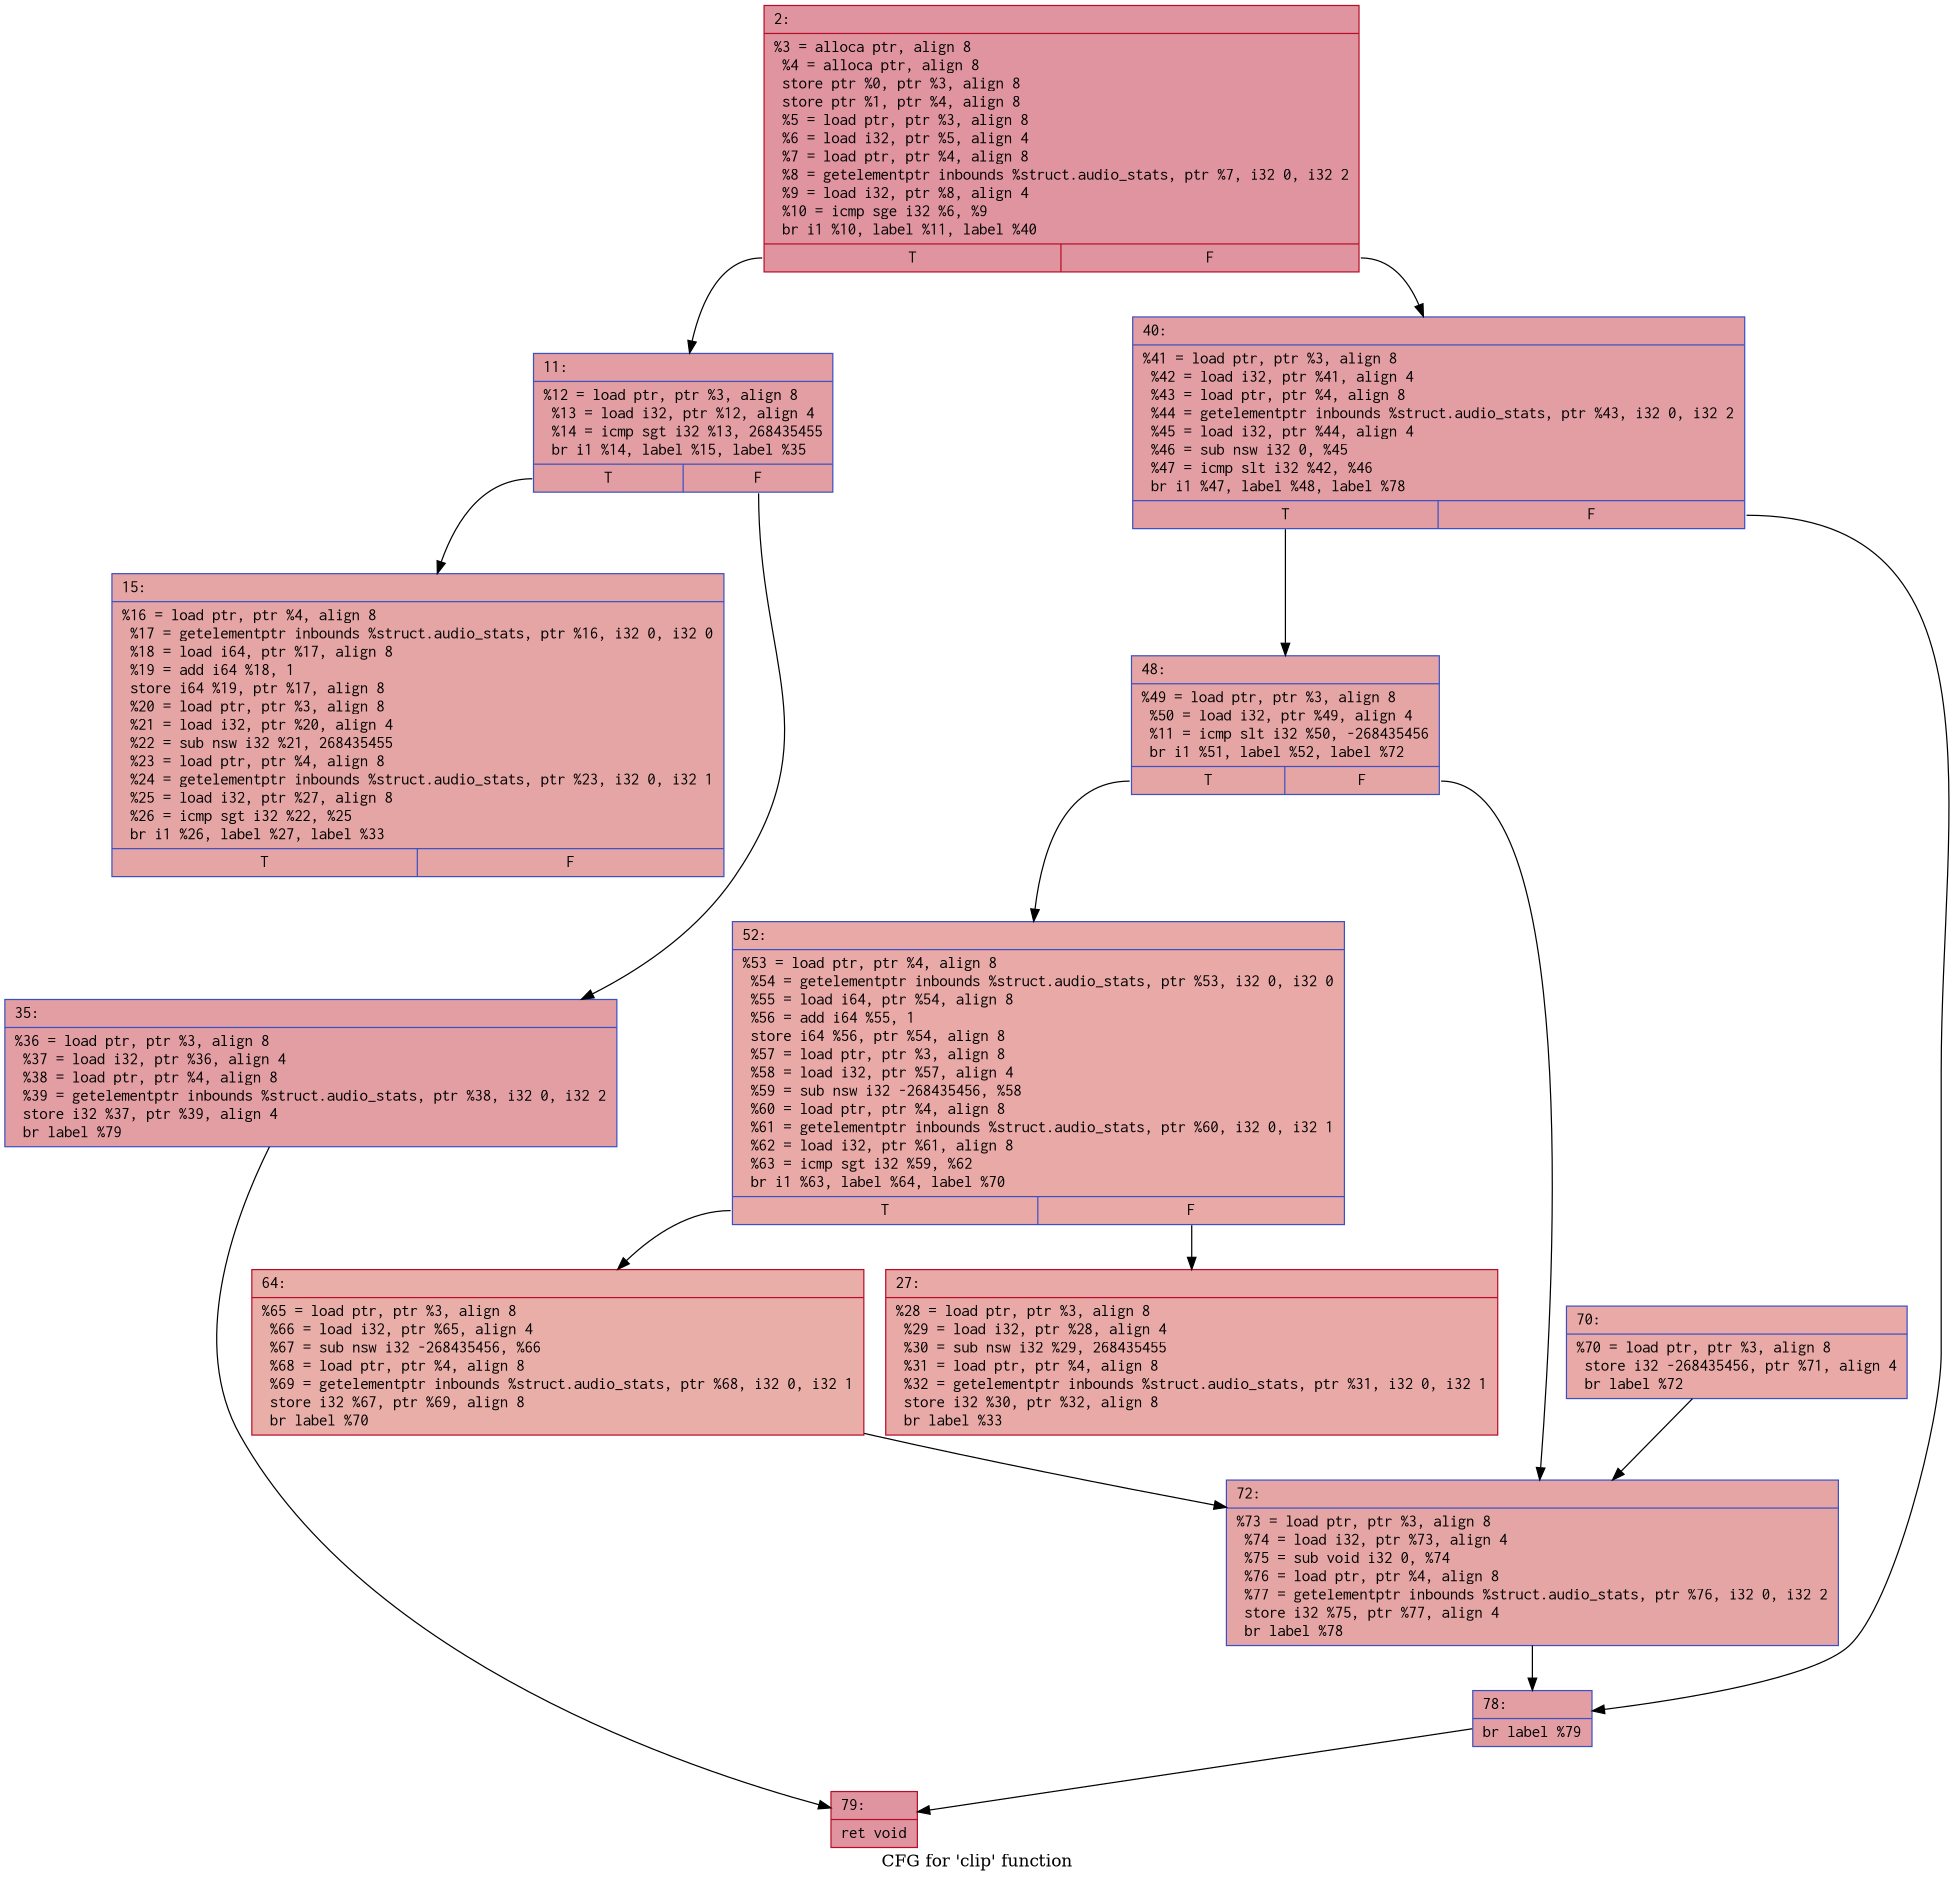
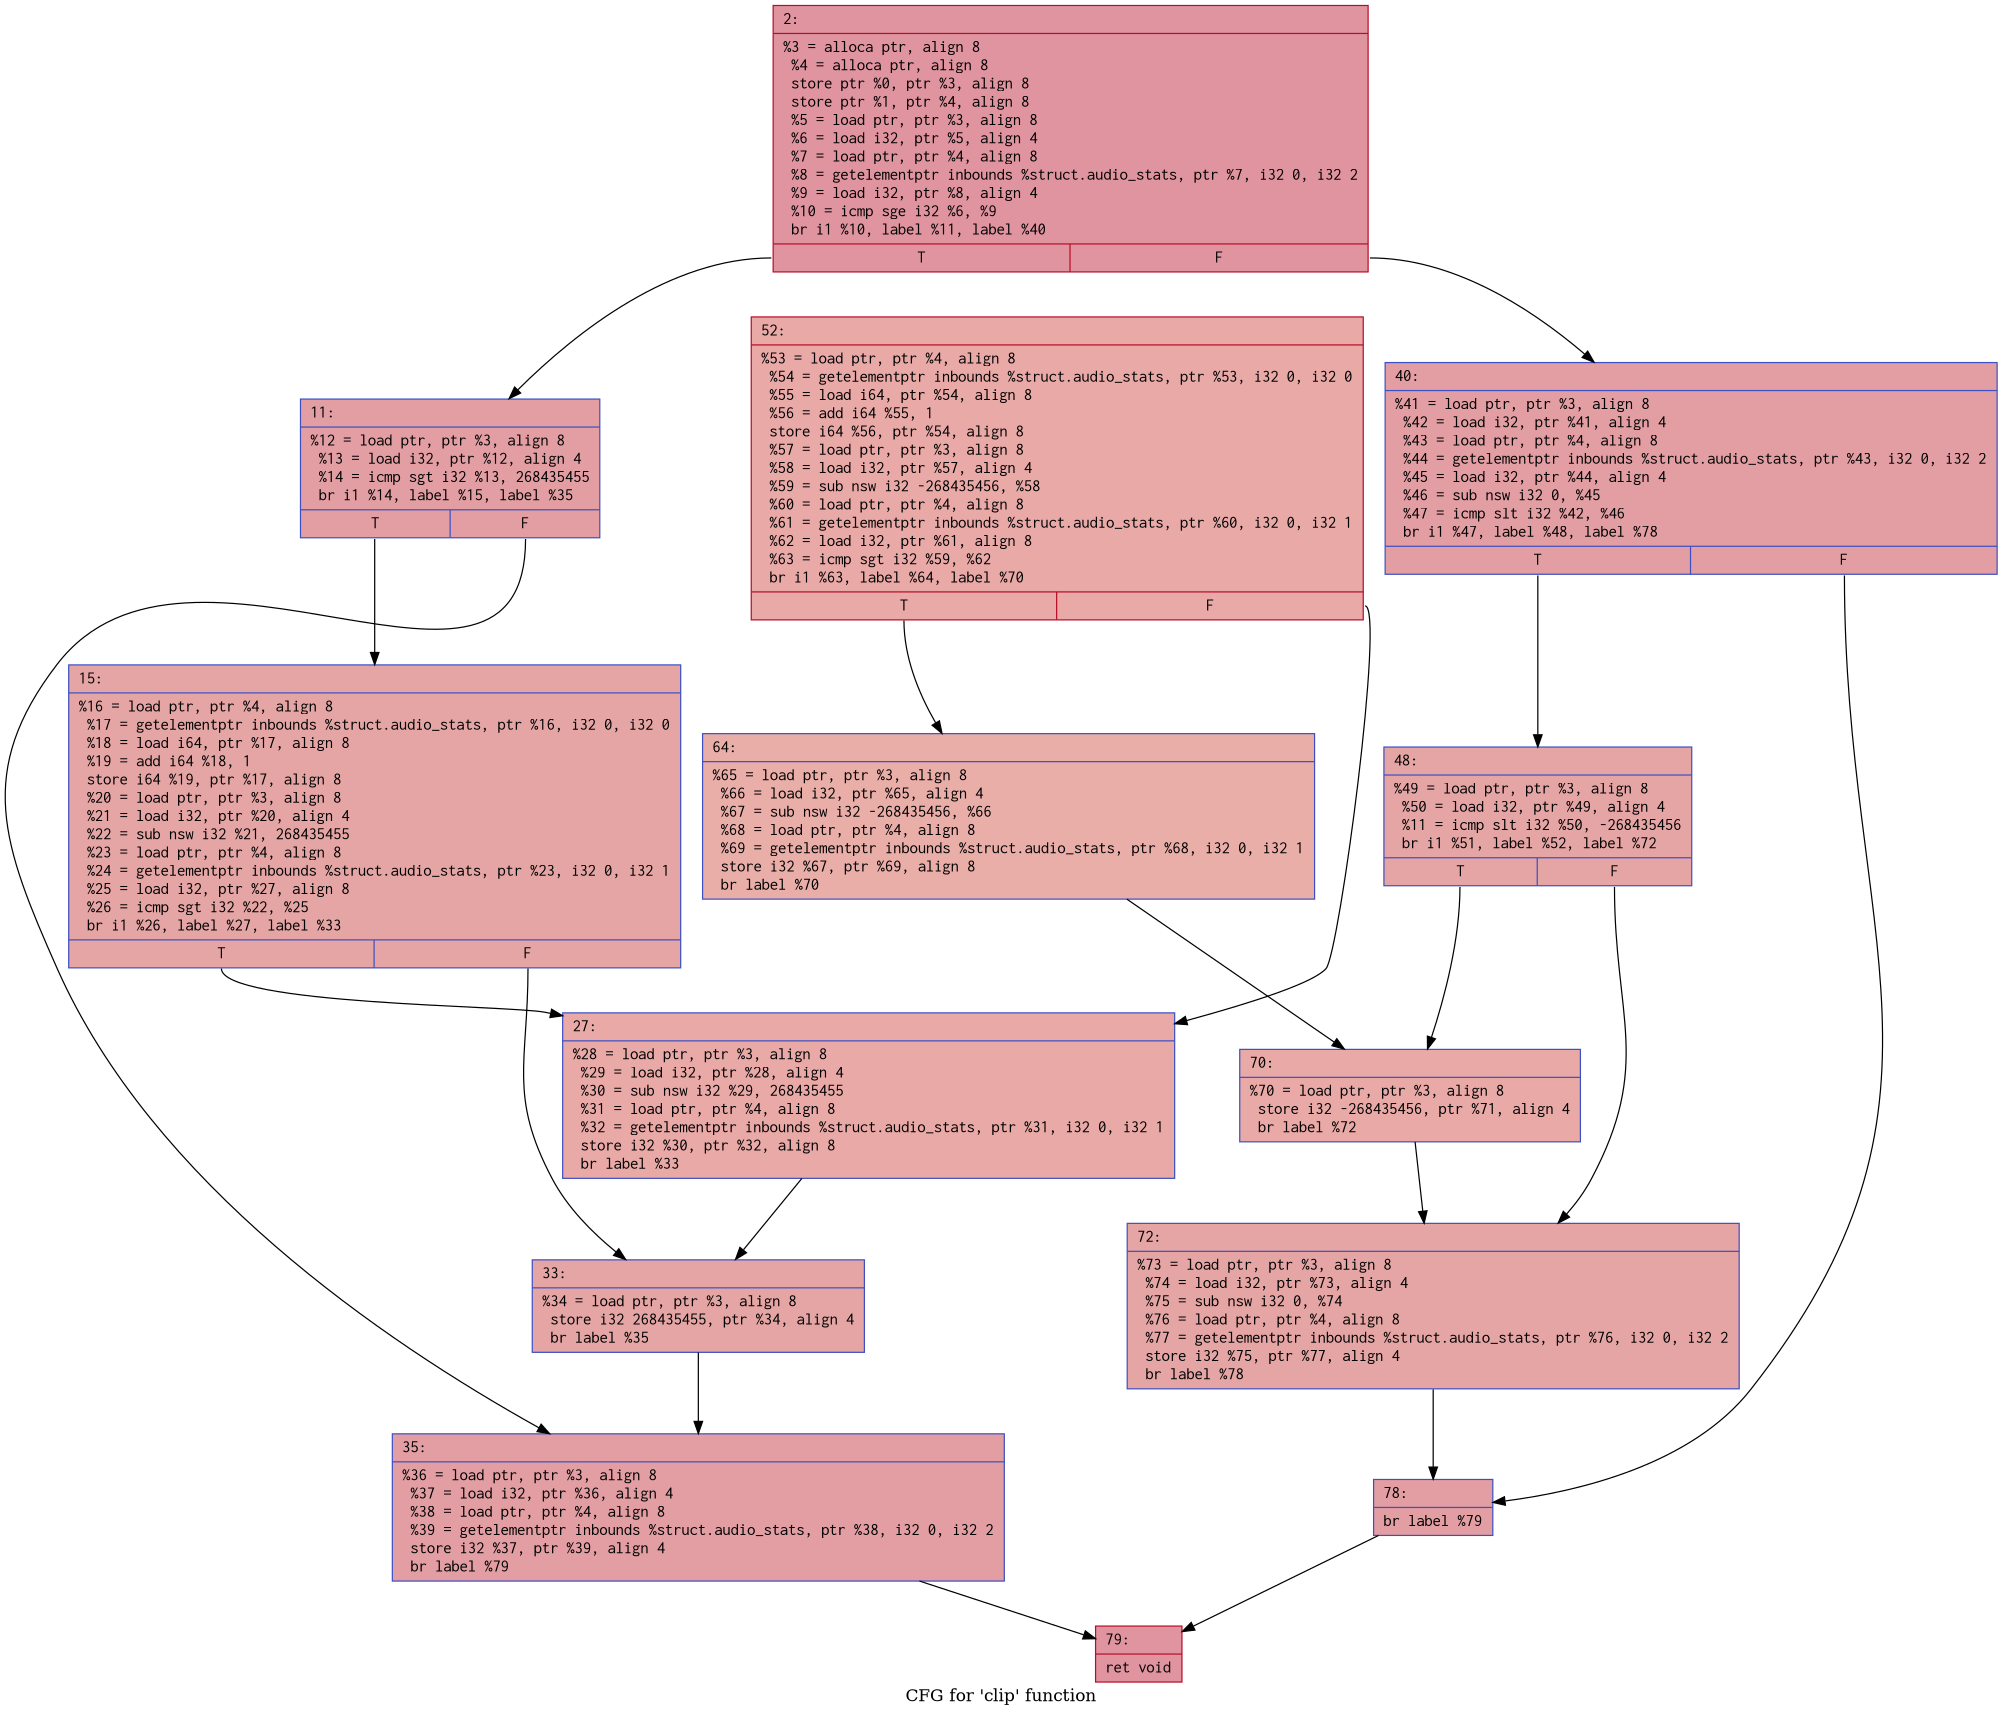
edge "48:" -> "52:": now "48:" -> "70:"
edge "15:" -> "27:": added
node "52:": color #3d50c3ff -> #b70d28ff
node "33:": added
node "64:": color #b70d28ff -> #3d50c3ff
node "27:": color #b70d28ff -> #3d50c3ff
edge "64:" -> "72:": now "64:" -> "70:"
node "72:": text "%75 = sub void i32 0, %74" -> "%75 = sub nsw i32 0, %74"
